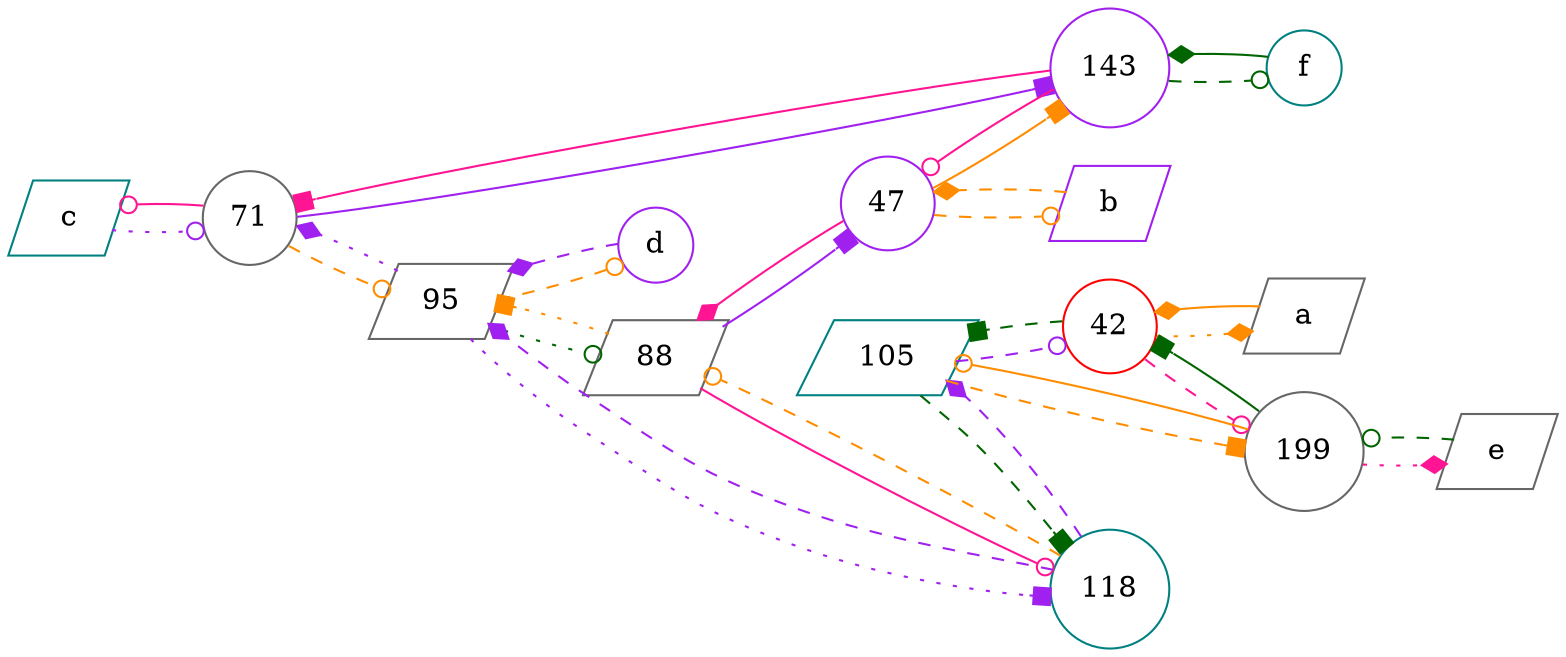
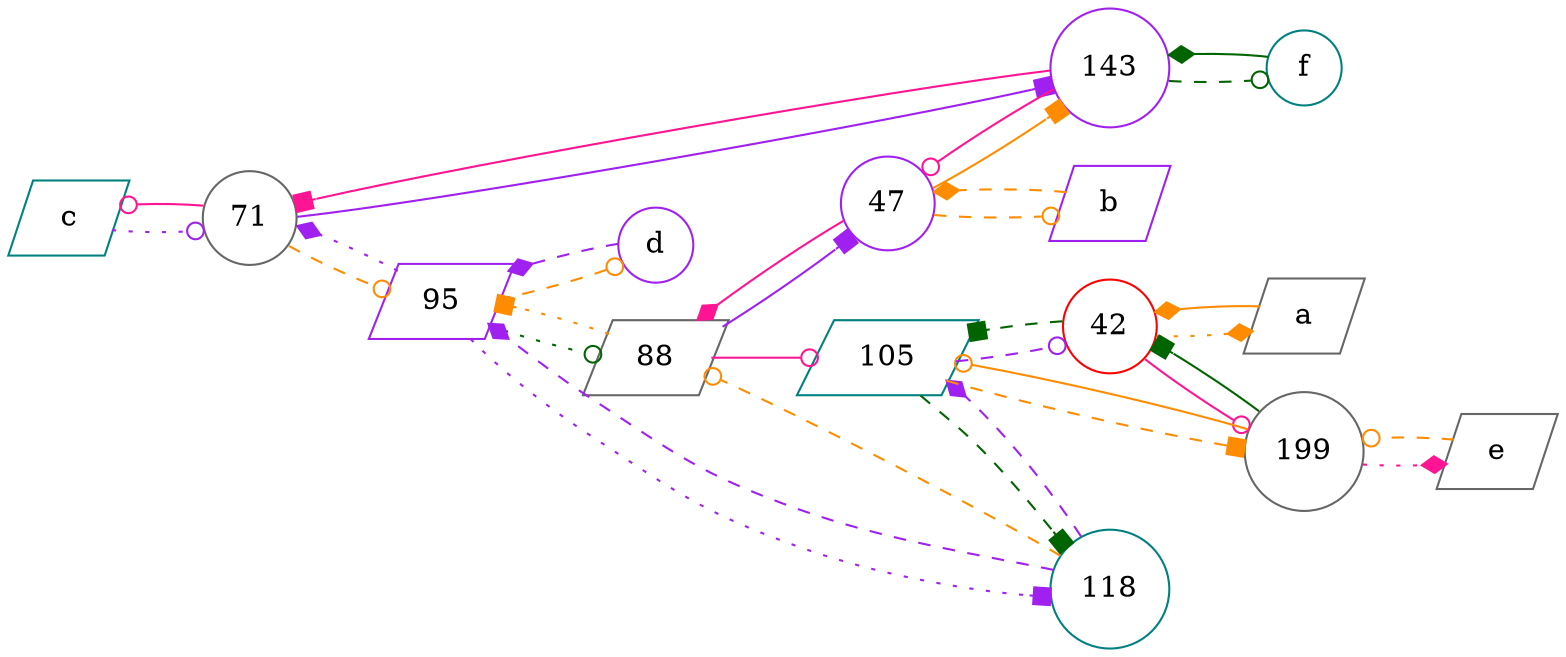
node "95": color gray40 -> purple
edge "42" -> "199": style dashed -> solid
edge "e" -> "199": color darkgreen -> darkorange
edge "88" -> "118": now "88" -> "105"
